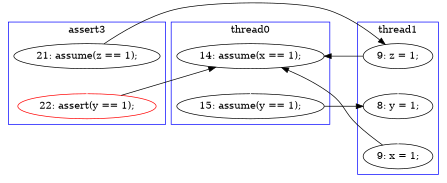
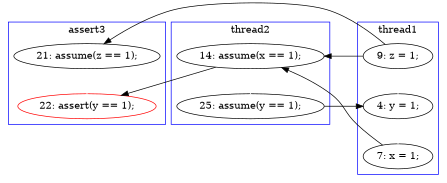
edge "21: assume(z == 1);" -> "9: z = 1;": reversed
cluster "thread0": label "thread0" -> "thread2"
edge "22: assert(y == 1);" -> "14: assume(x == 1);": reversed
node "15: assume(y == 1);": label "15: assume(y == 1);" -> "25: assume(y == 1);"
node "8: y = 1;": label "8: y = 1;" -> "4: y = 1;"
node "9: x = 1;": label "9: x = 1;" -> "7: x = 1;"
